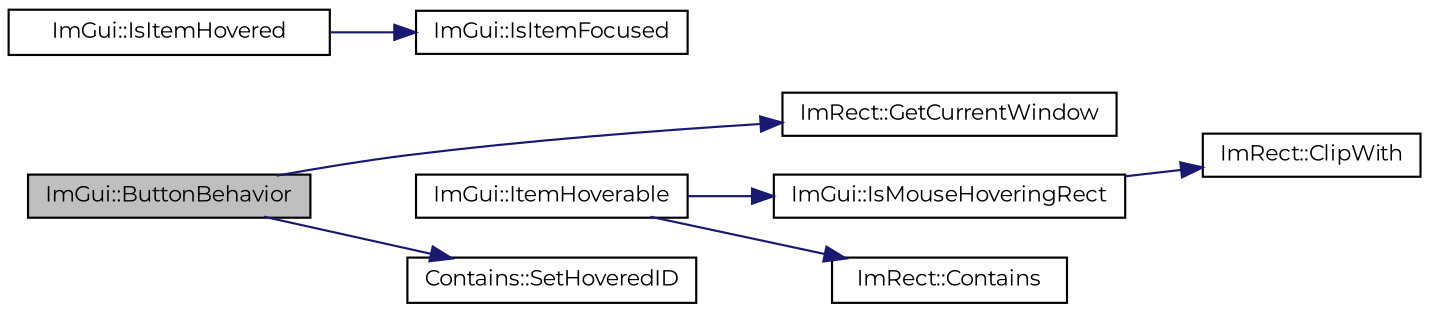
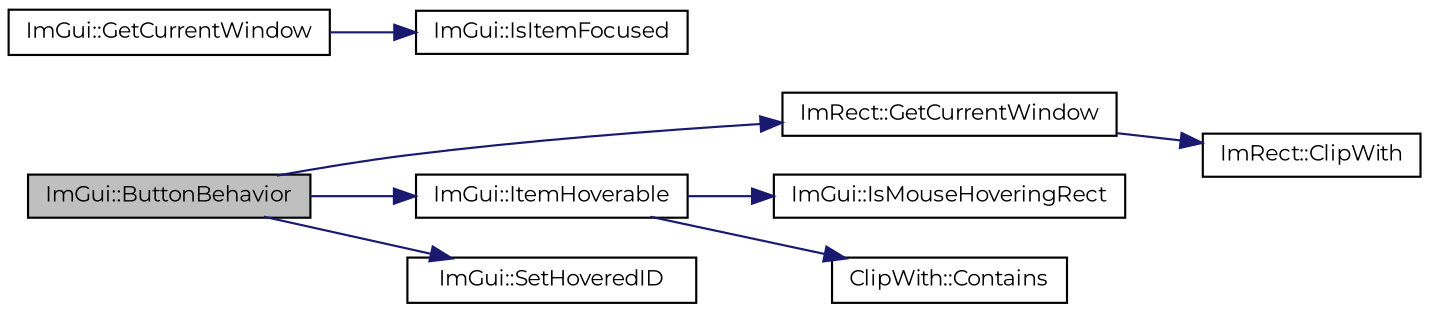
node "ImGui::IsItemHovered": label "ImGui::IsItemHovered" -> "ImGui::GetCurrentWindow"
edge "ImGui::IsMouseHoveringRect" -> "ImRect::ClipWith": now "ImRect::GetCurrentWindow" -> "ImRect::ClipWith"
edge "ImGui::ButtonBehavior" -> "ImGui::ItemHoverable": added
node "Contains::SetHoveredID": label "Contains::SetHoveredID" -> "ImGui::SetHoveredID"
node "ImRect::Contains": label "ImRect::Contains" -> "ClipWith::Contains"
